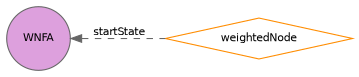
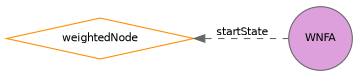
edge "weightedNode" -> "WNFA": reversed
